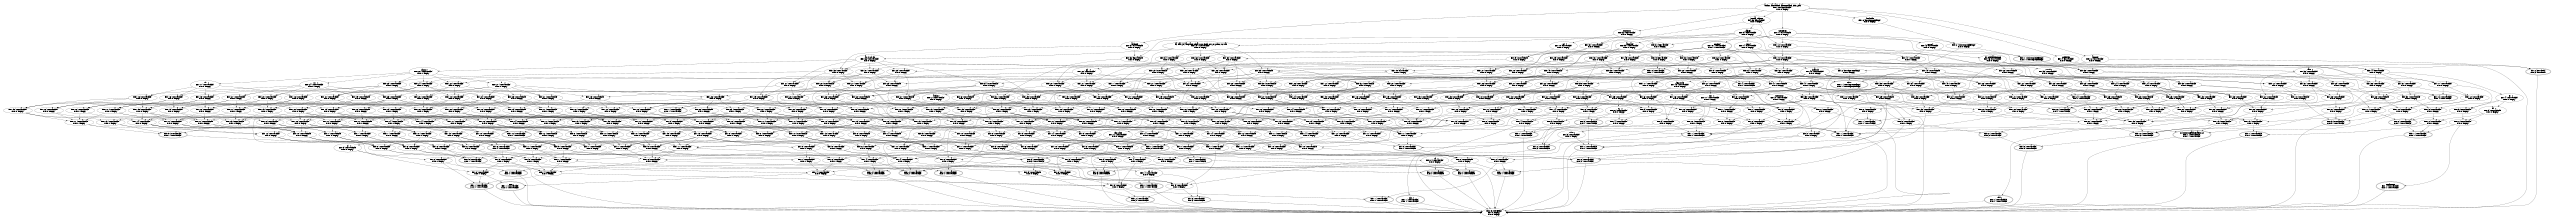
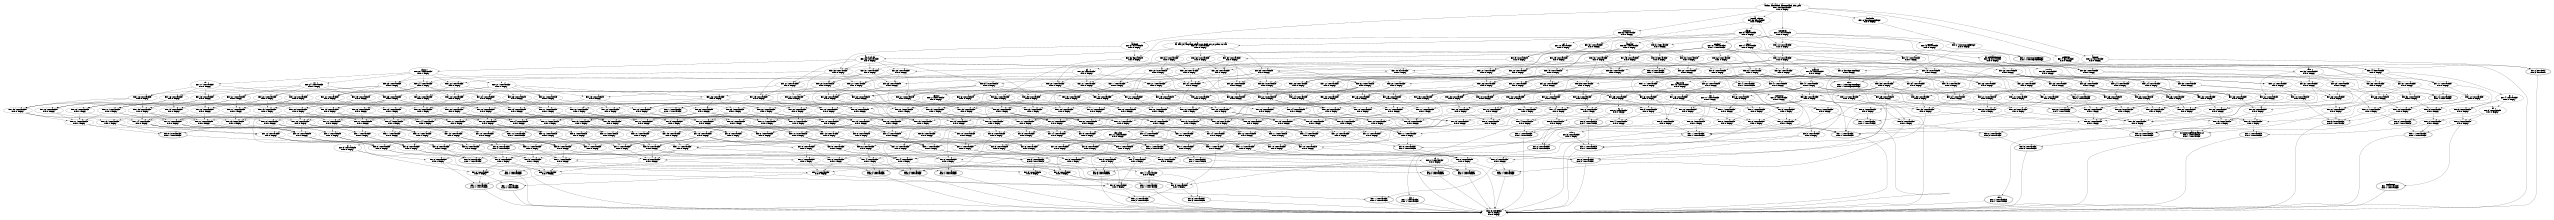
node "author ext.: 2 (100% article) own: 0 (empty)": label "author ext.: 2 (100% article) own: 0 (empty)" -> "eprint ext.: 2 (100% article) own: 0 (empty)"
